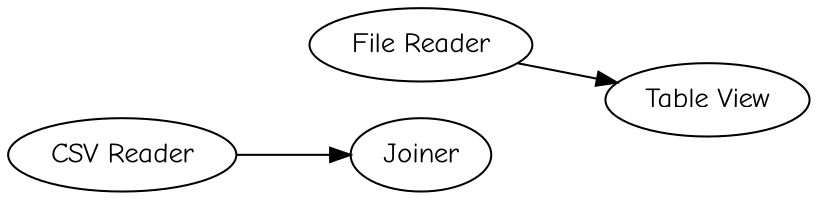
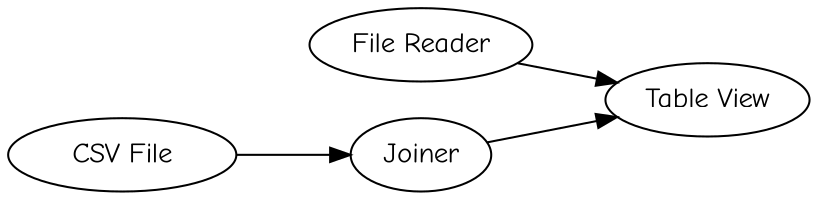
edge "Joiner" -> "Table View": added
node "CSV Reader": label "CSV Reader" -> "CSV File"
